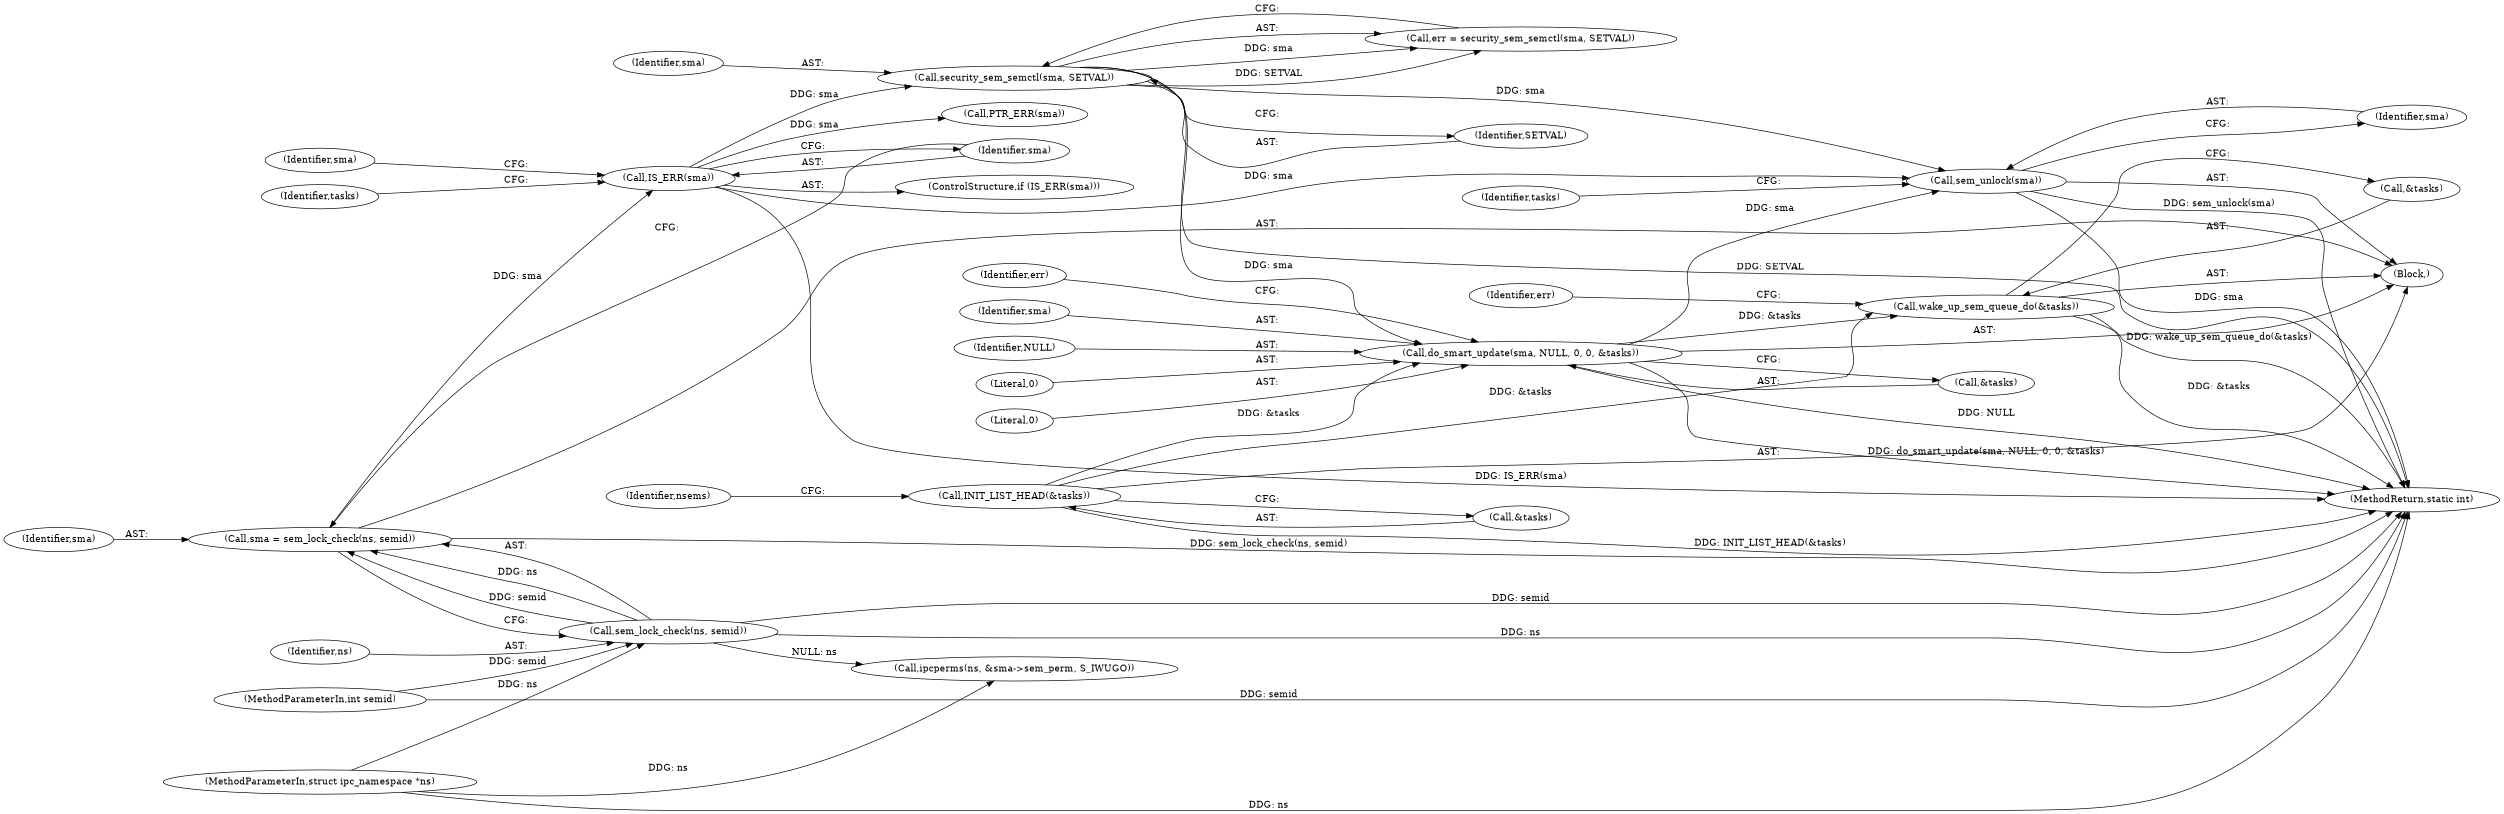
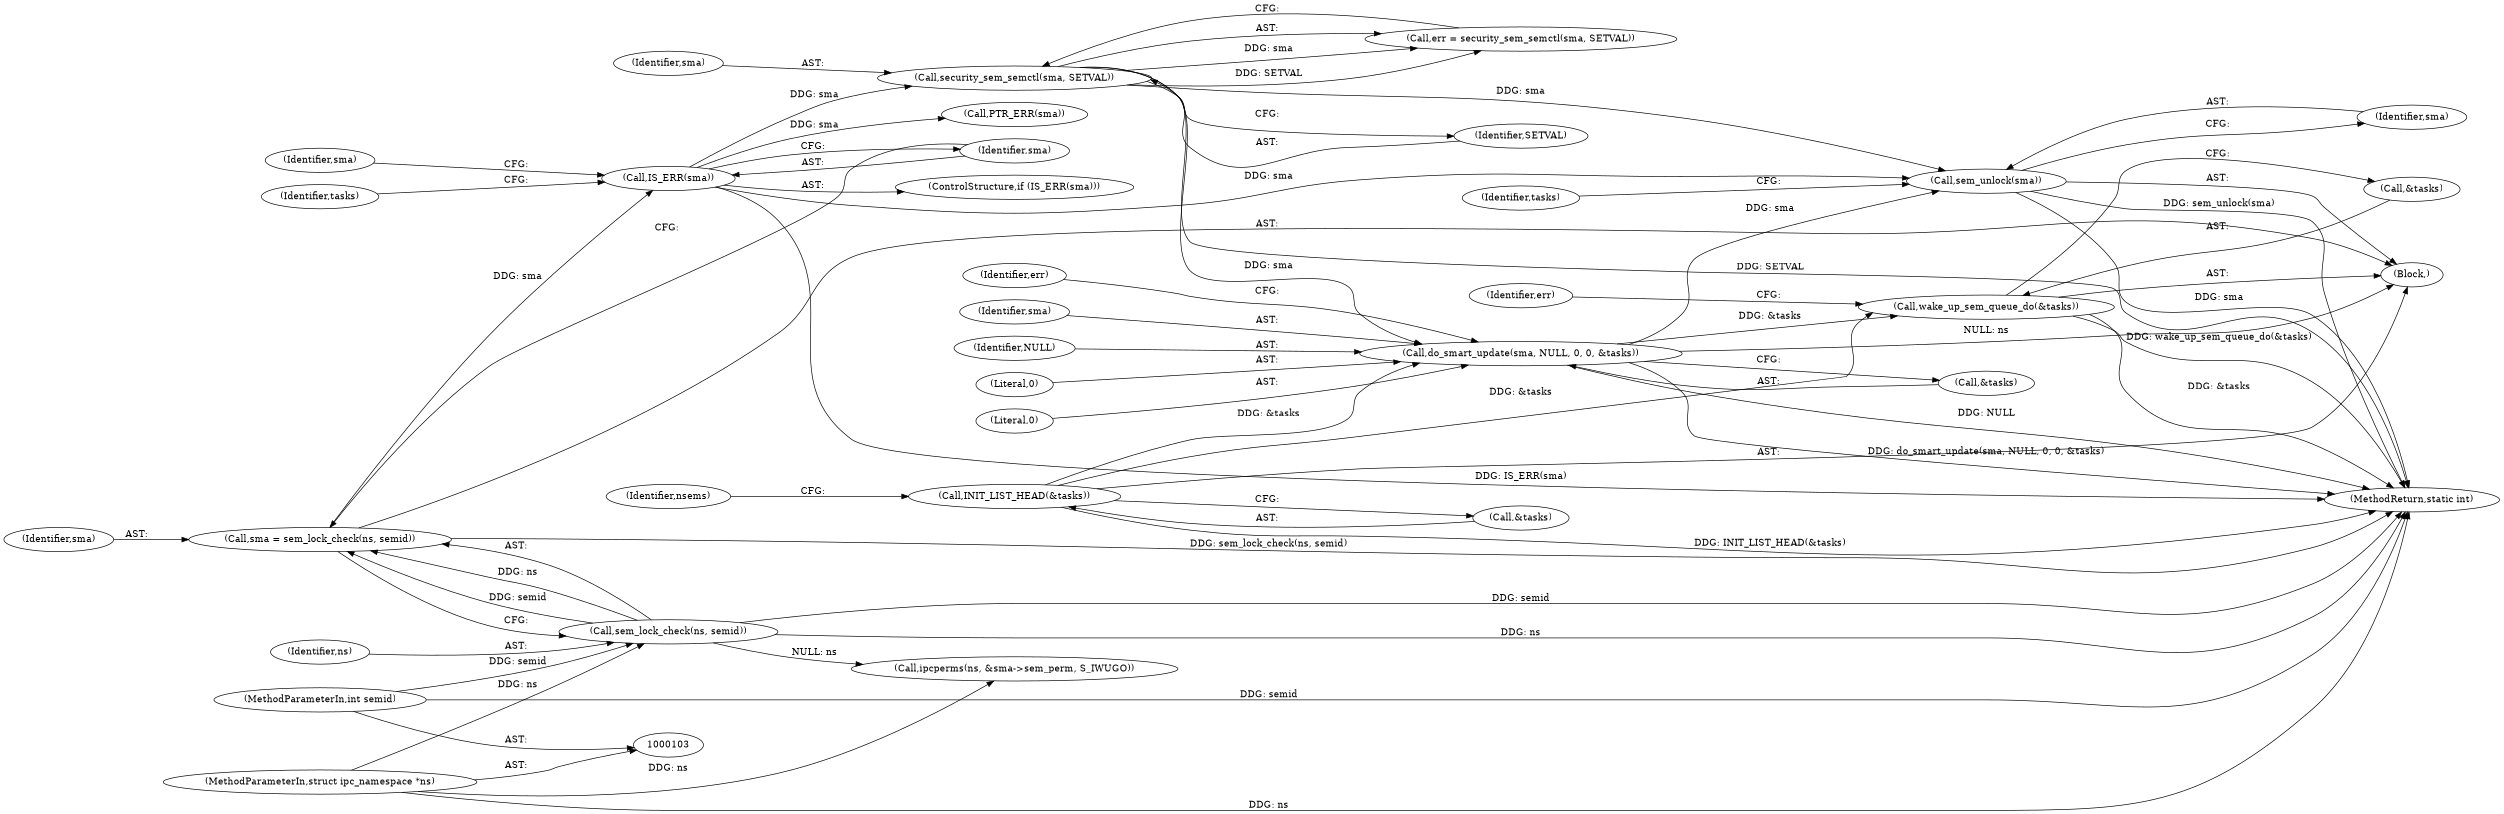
edge "(Call,do_smart_update(sma, NULL, 0, 0, &tasks))" -> "(Block,)": label "AST: " -> "NULL: ns"
node "1000103": added
